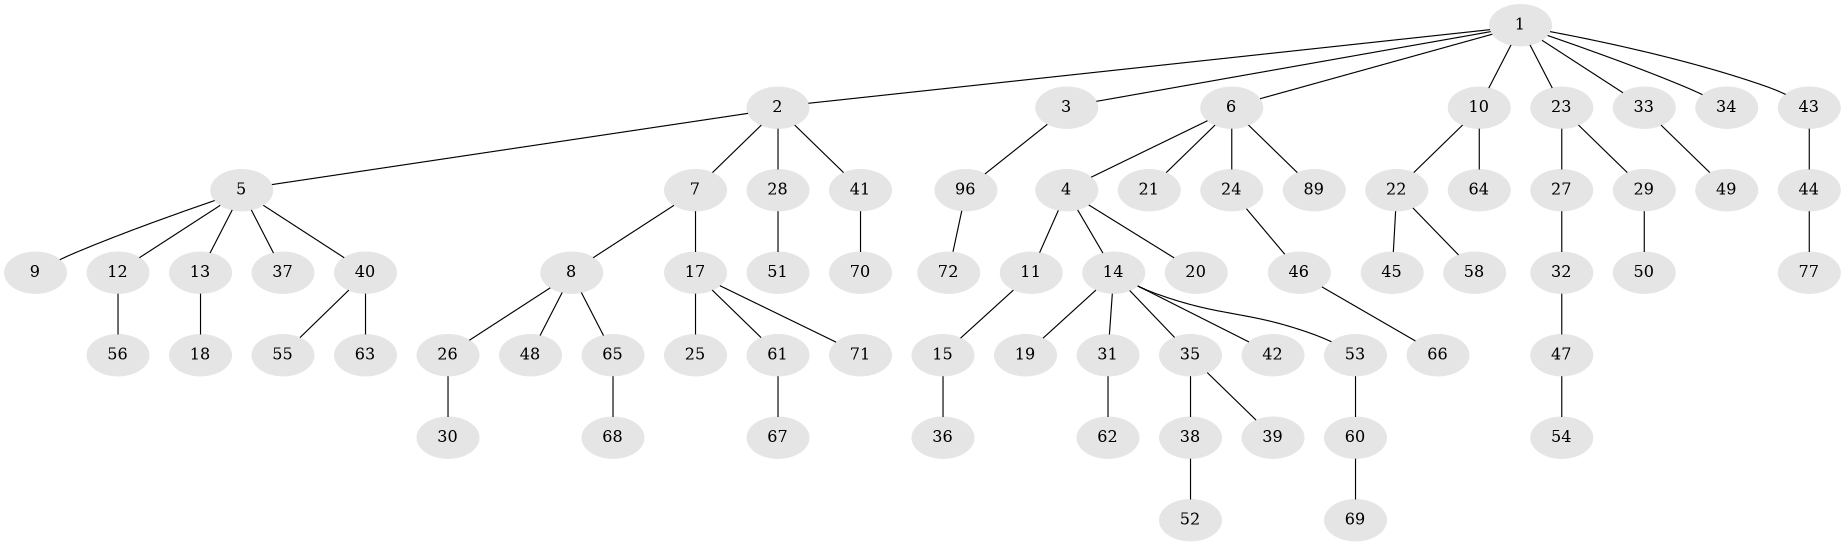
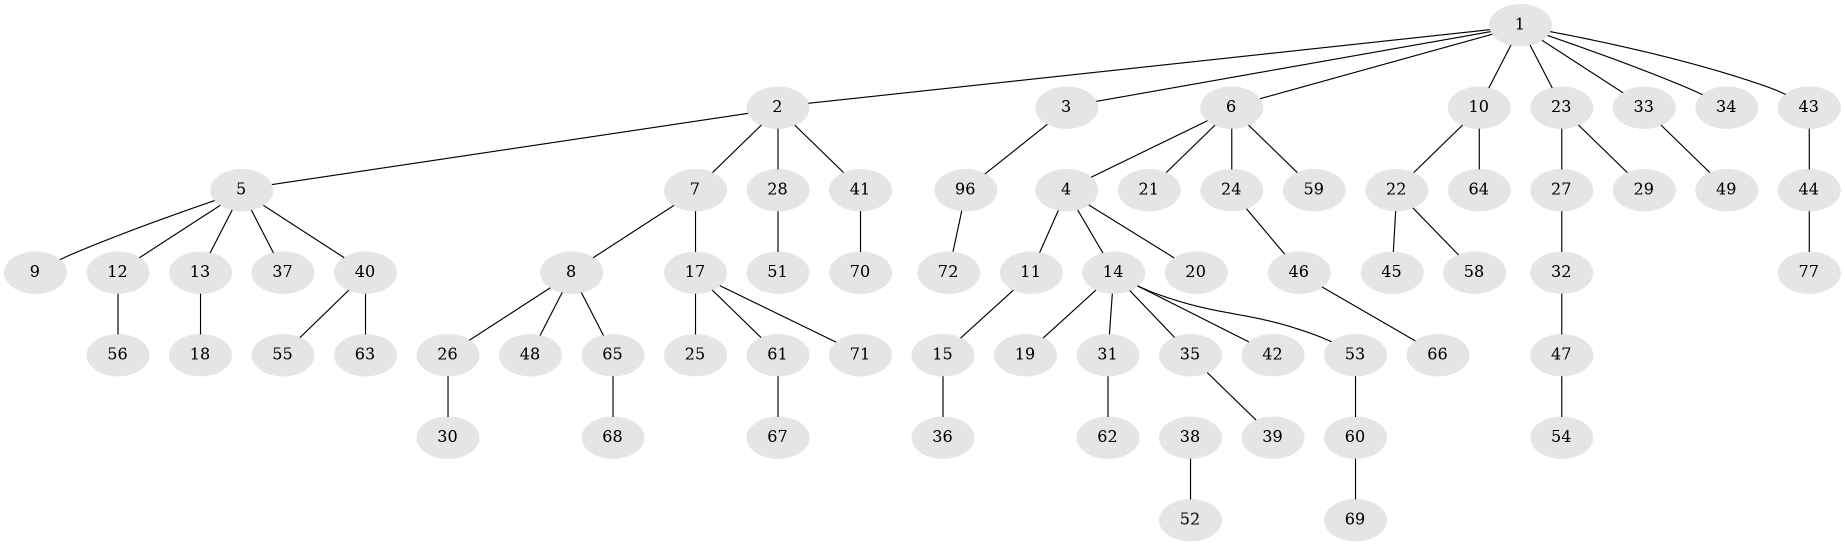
node "89": label "89" -> "59"
node "50": removed
edge "35" -- "38": removed
